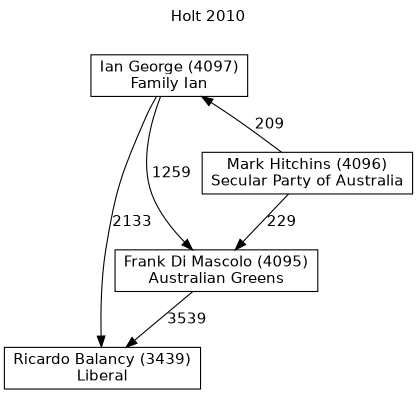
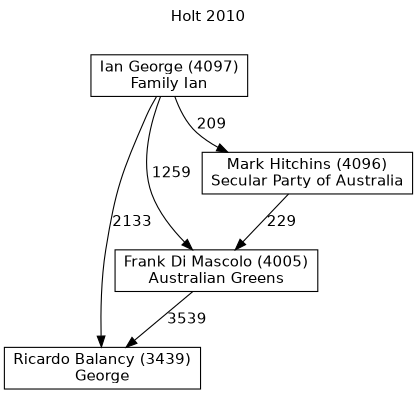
edge "Mark Hitchins (4096) Secular Party of Australia" -> "Ian George (4097) Family Ian": reversed
node "Frank Di Mascolo (4095) Australian Greens": label "Frank Di Mascolo (4095) Australian Greens" -> "Frank Di Mascolo (4005) Australian Greens"
node "Ricardo Balancy (3439) Liberal": label "Ricardo Balancy (3439) Liberal" -> "Ricardo Balancy (3439) George"
